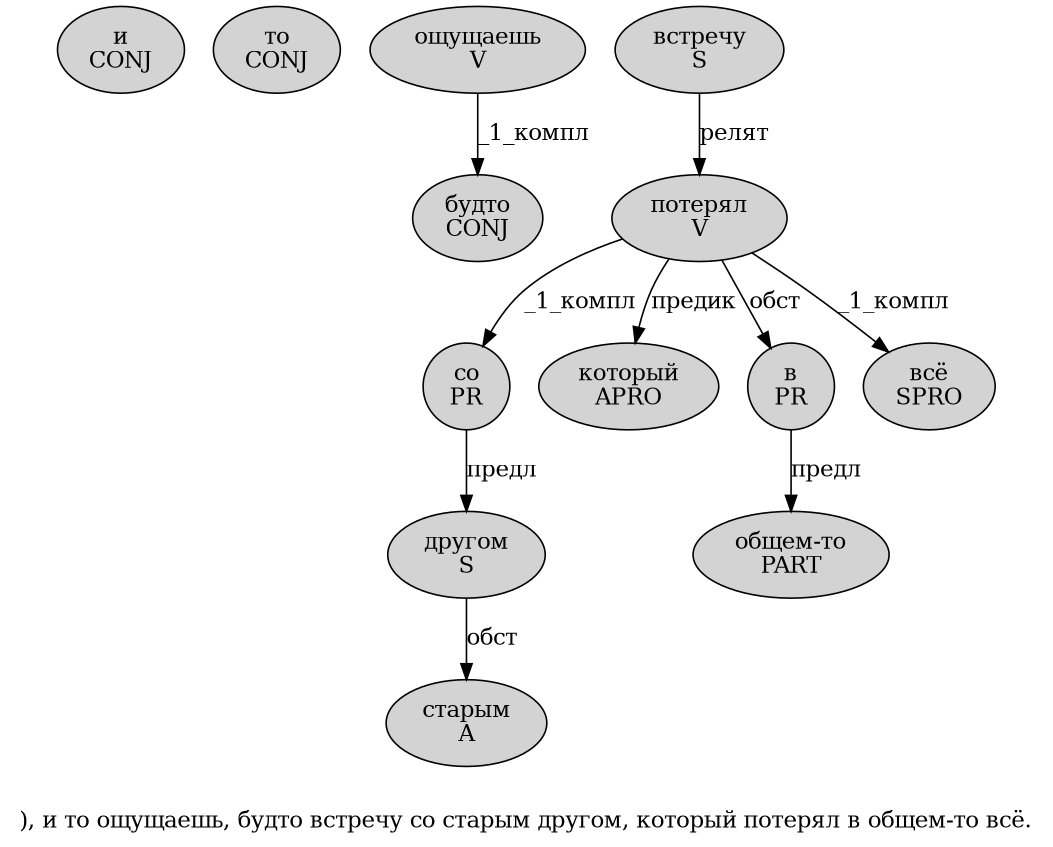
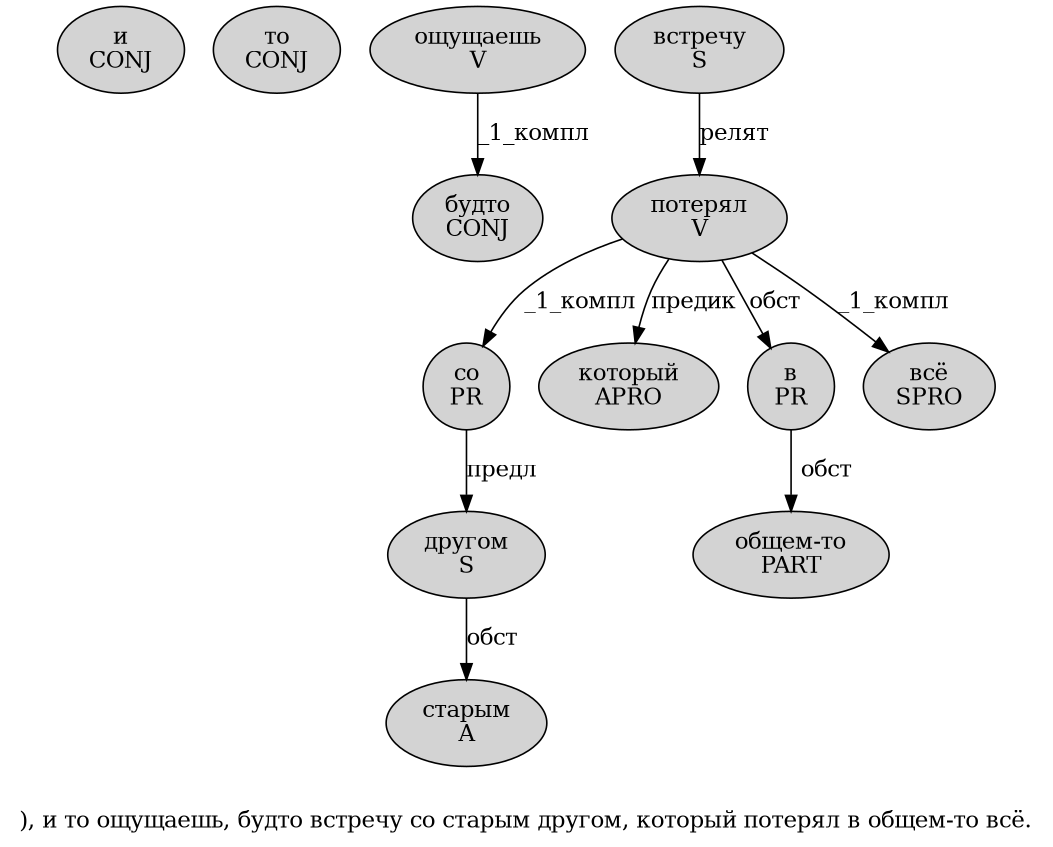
edge "в PR" -> "общем-то PART": label "предл" -> "обст"
